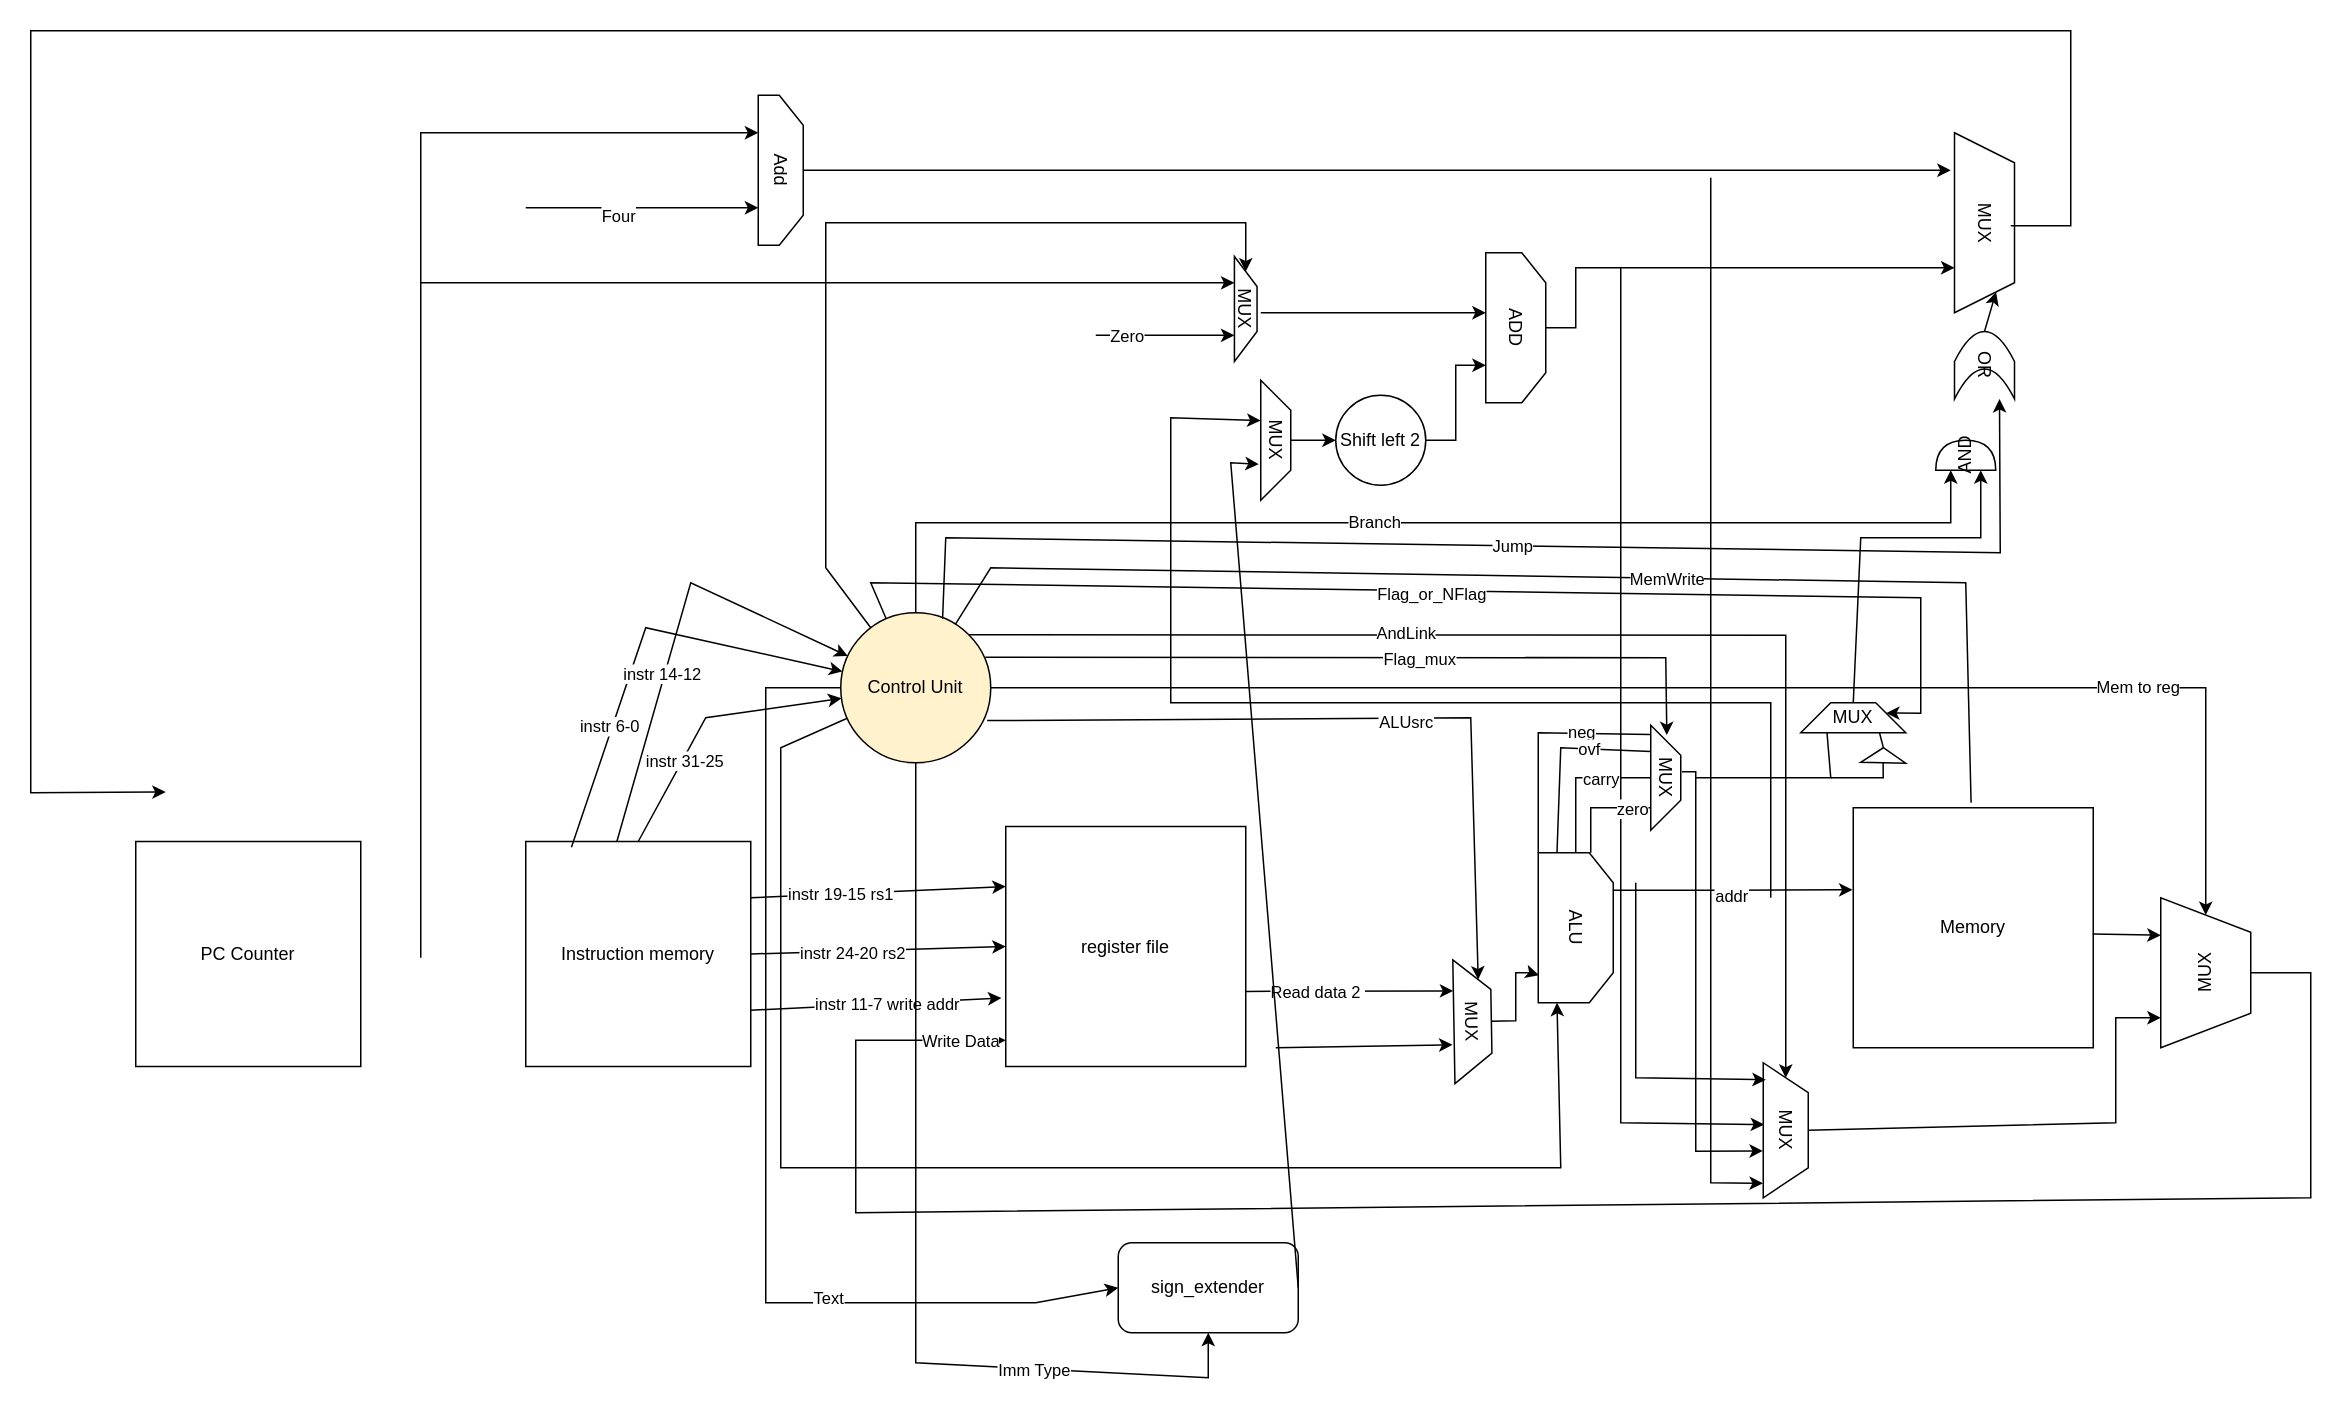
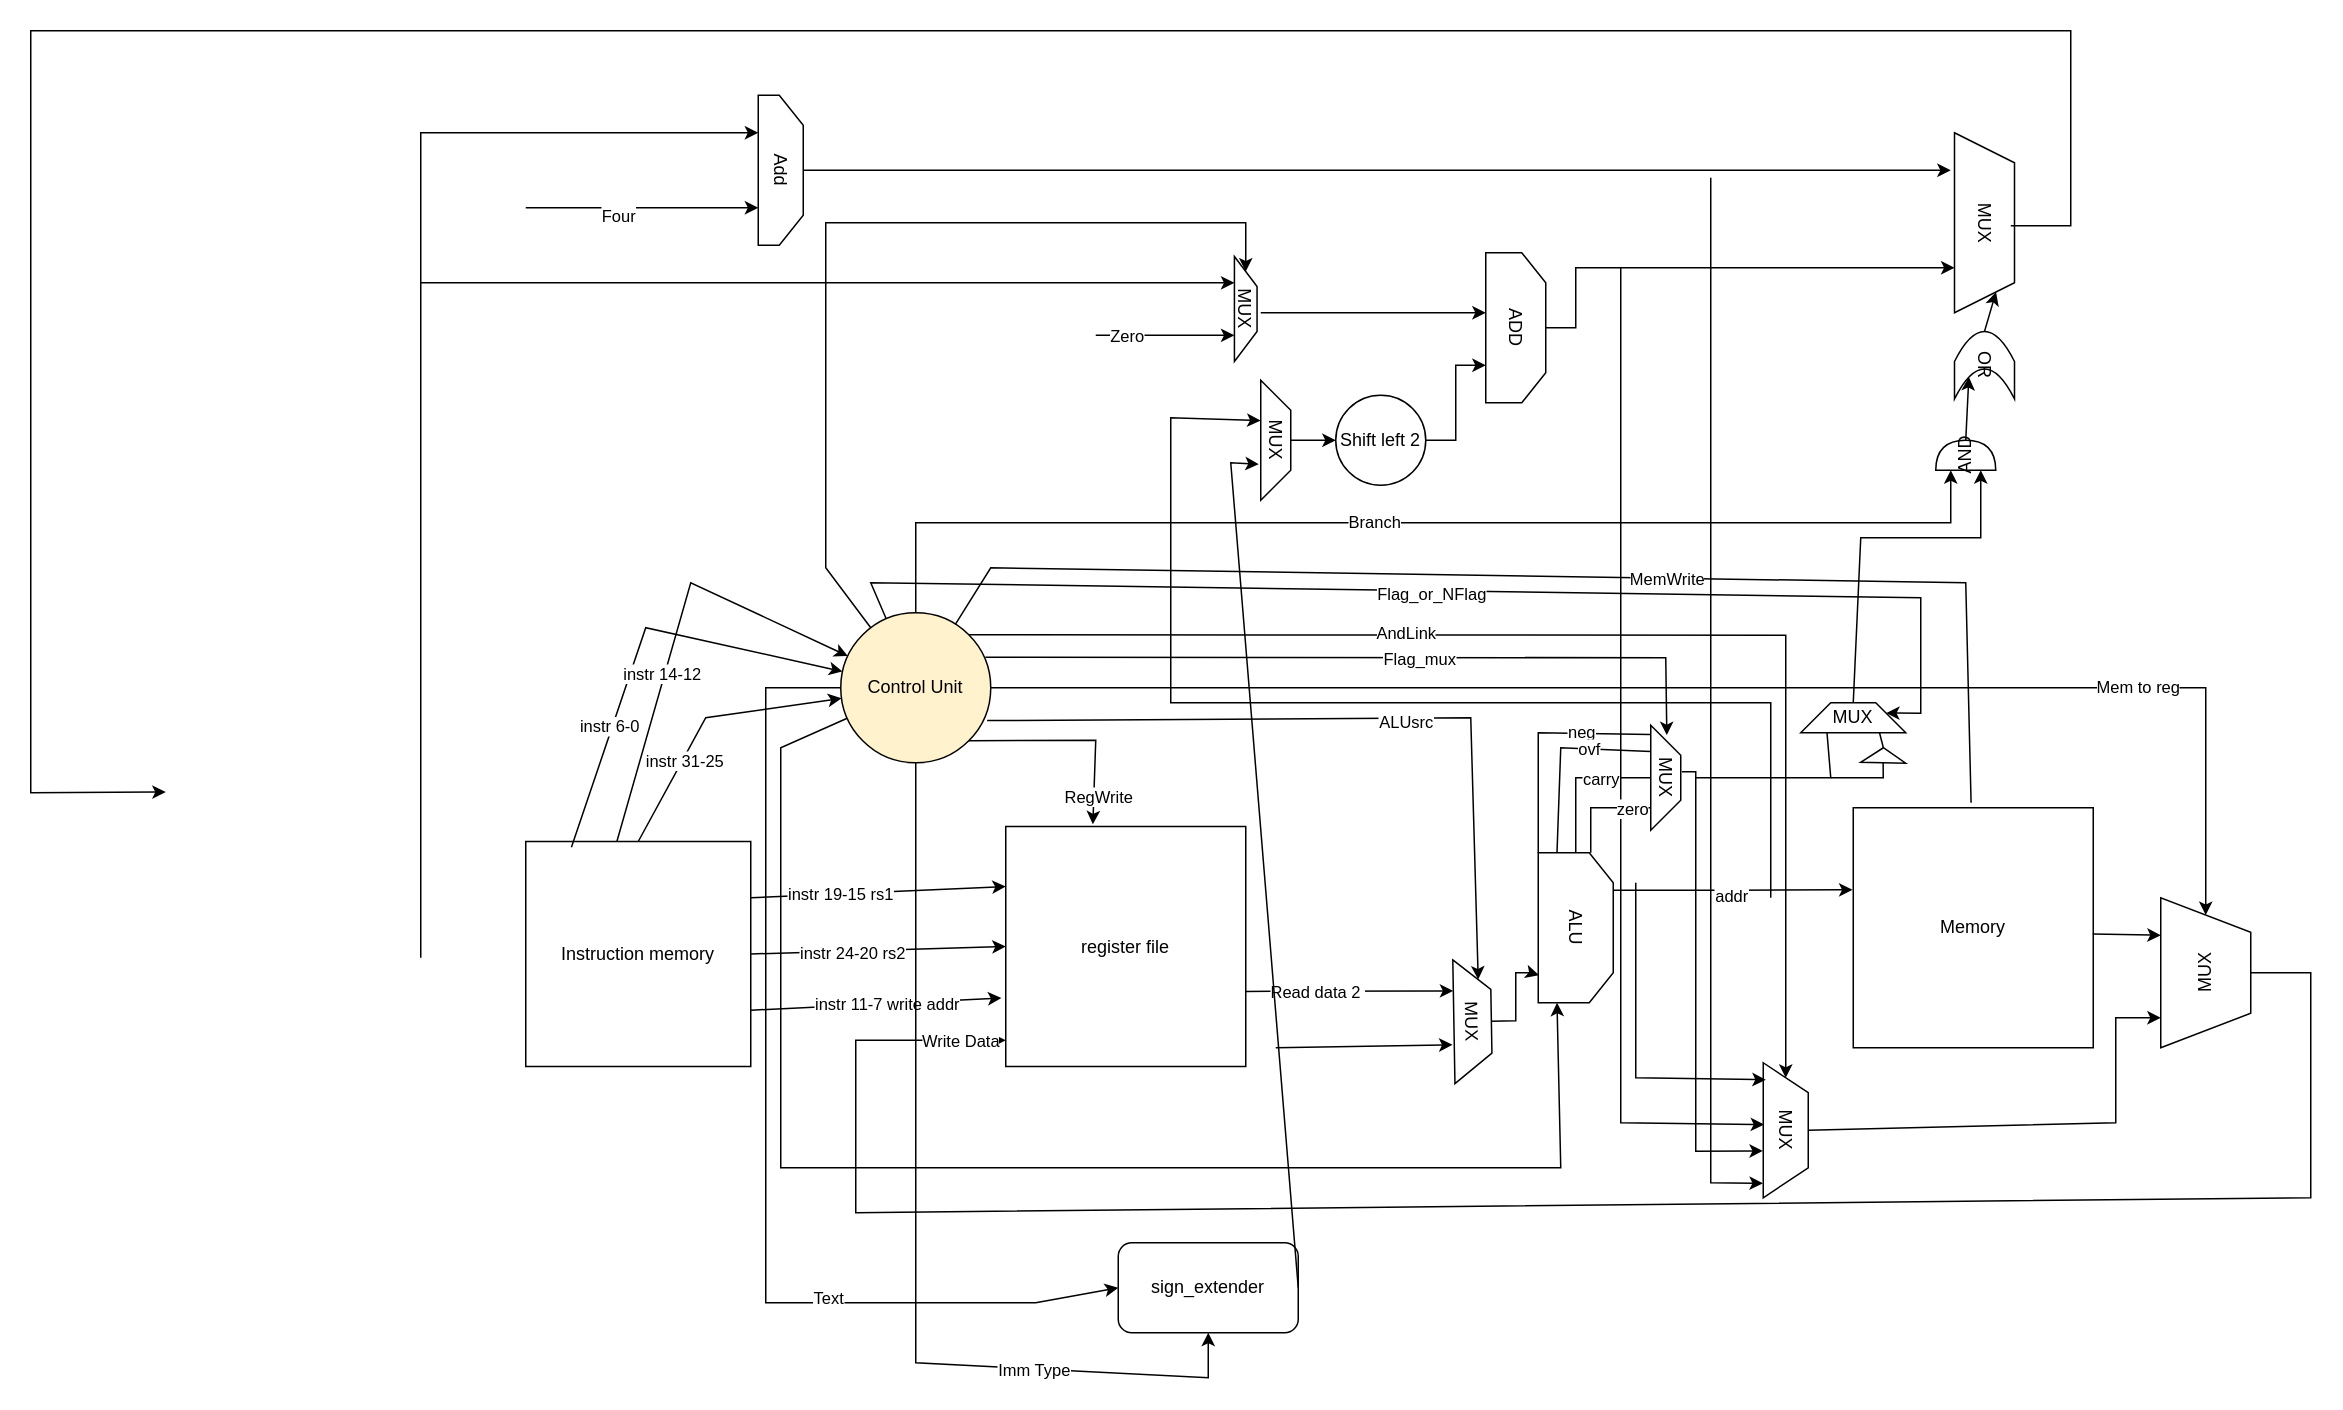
edge "AND" -> "OR": added
edge "Control Unit" -> "OR": removed, label "Jump"
edge "Control Unit" -> "register file": added, label "RegWrite"
node "PC Counter": removed
